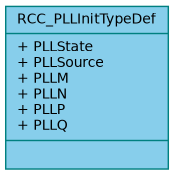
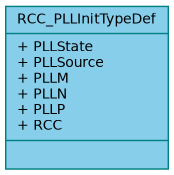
node "RCC_PLLInitTypeDef": text "+ PLLQ" -> "+ RCC"
